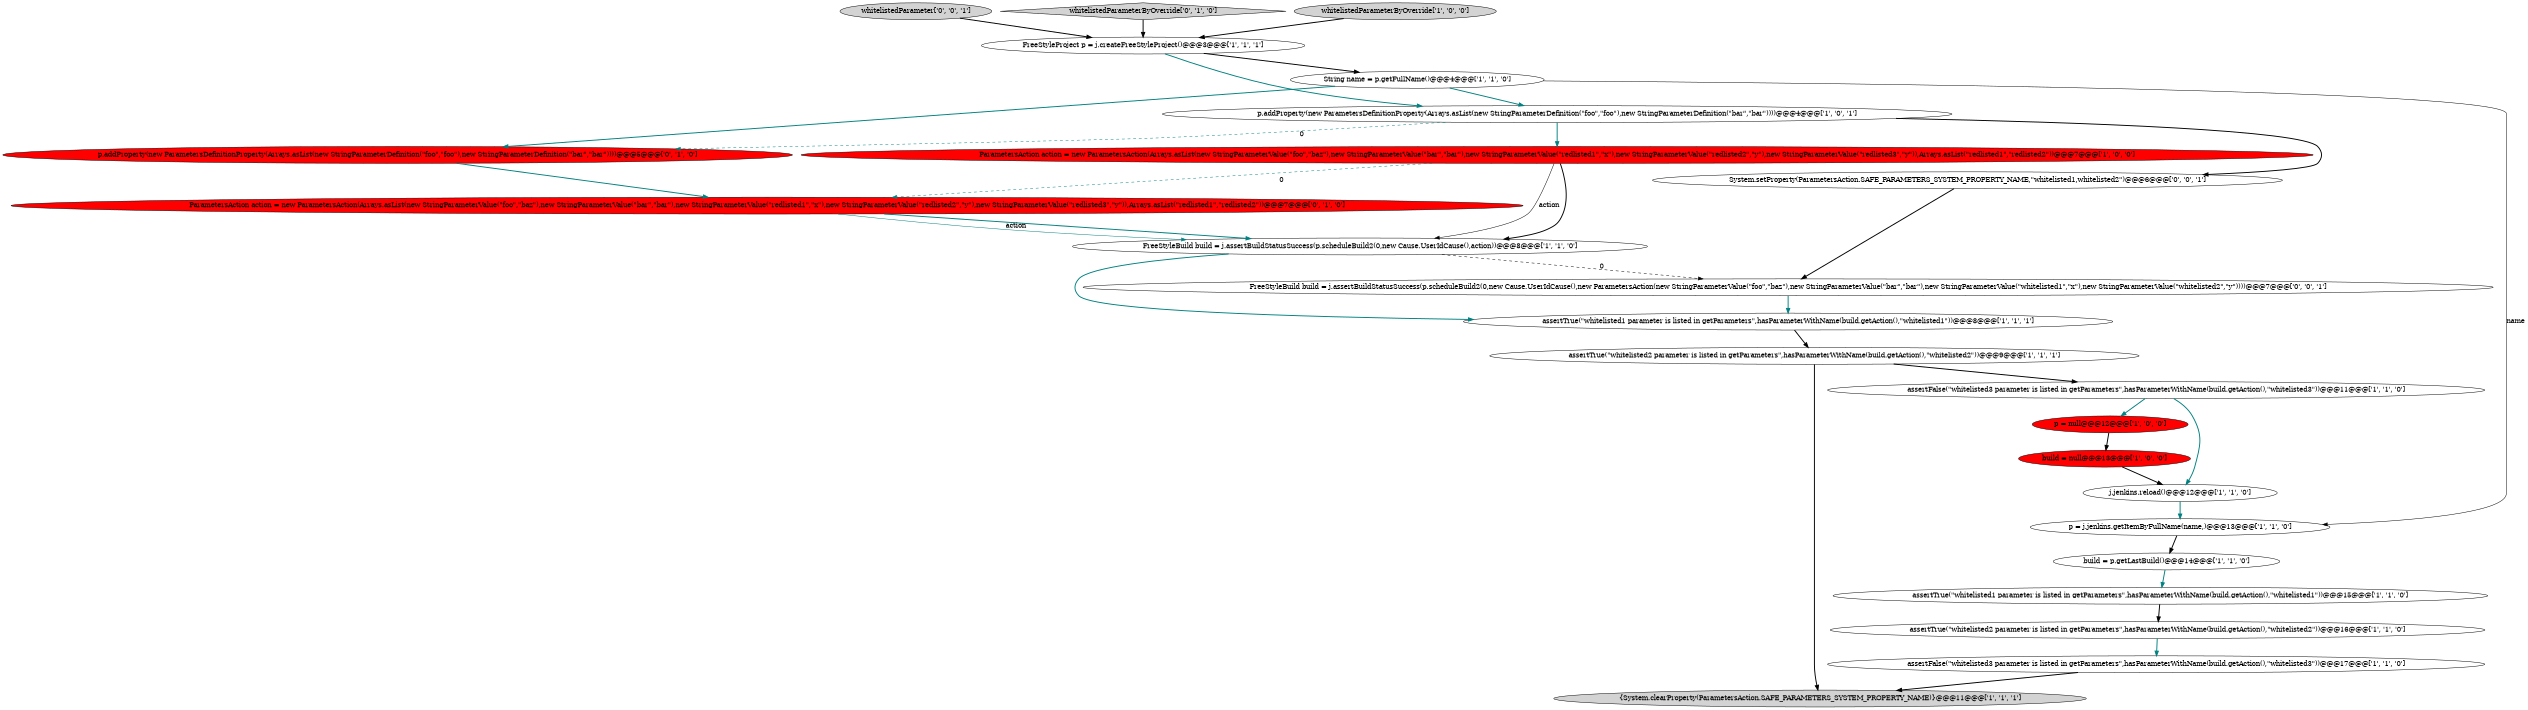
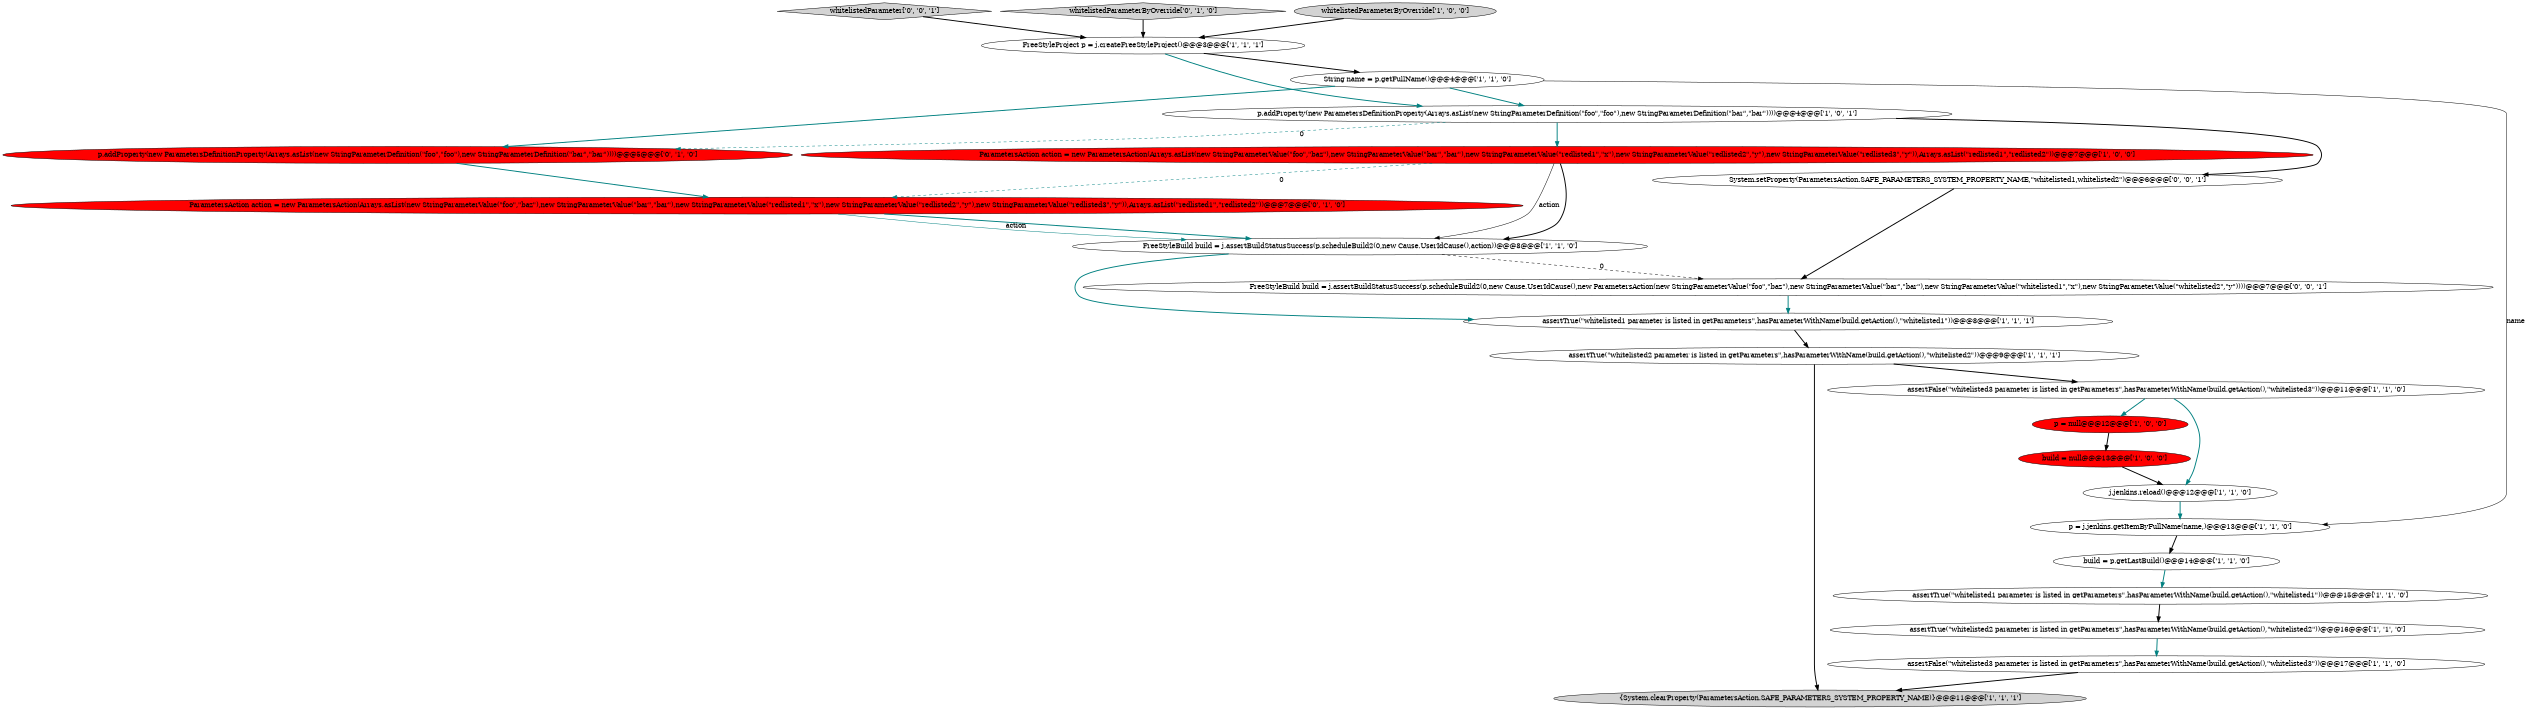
node "whitelistedParameter['0', '0', '1']": shape ellipse -> diamond
